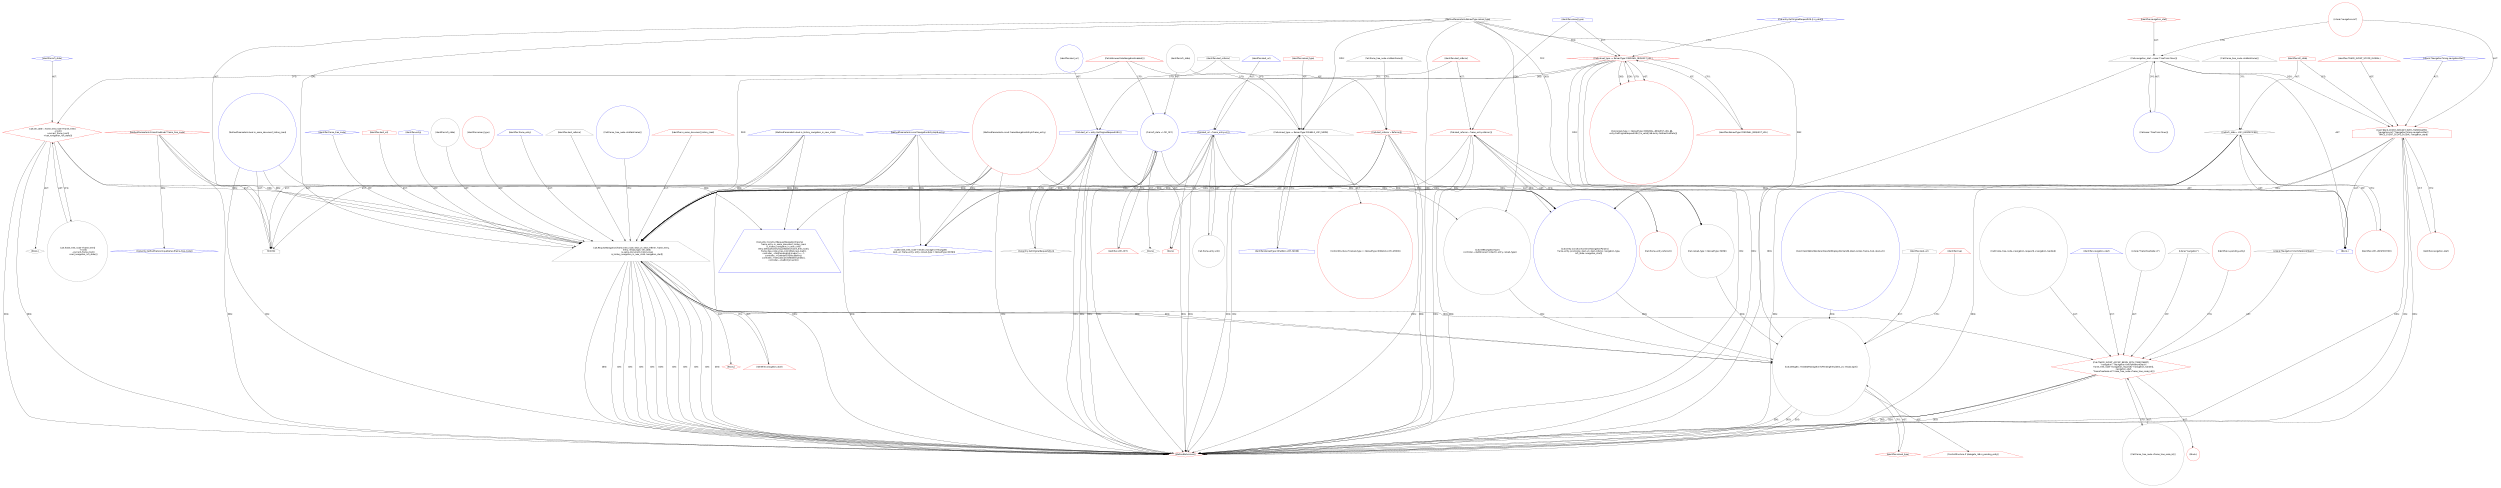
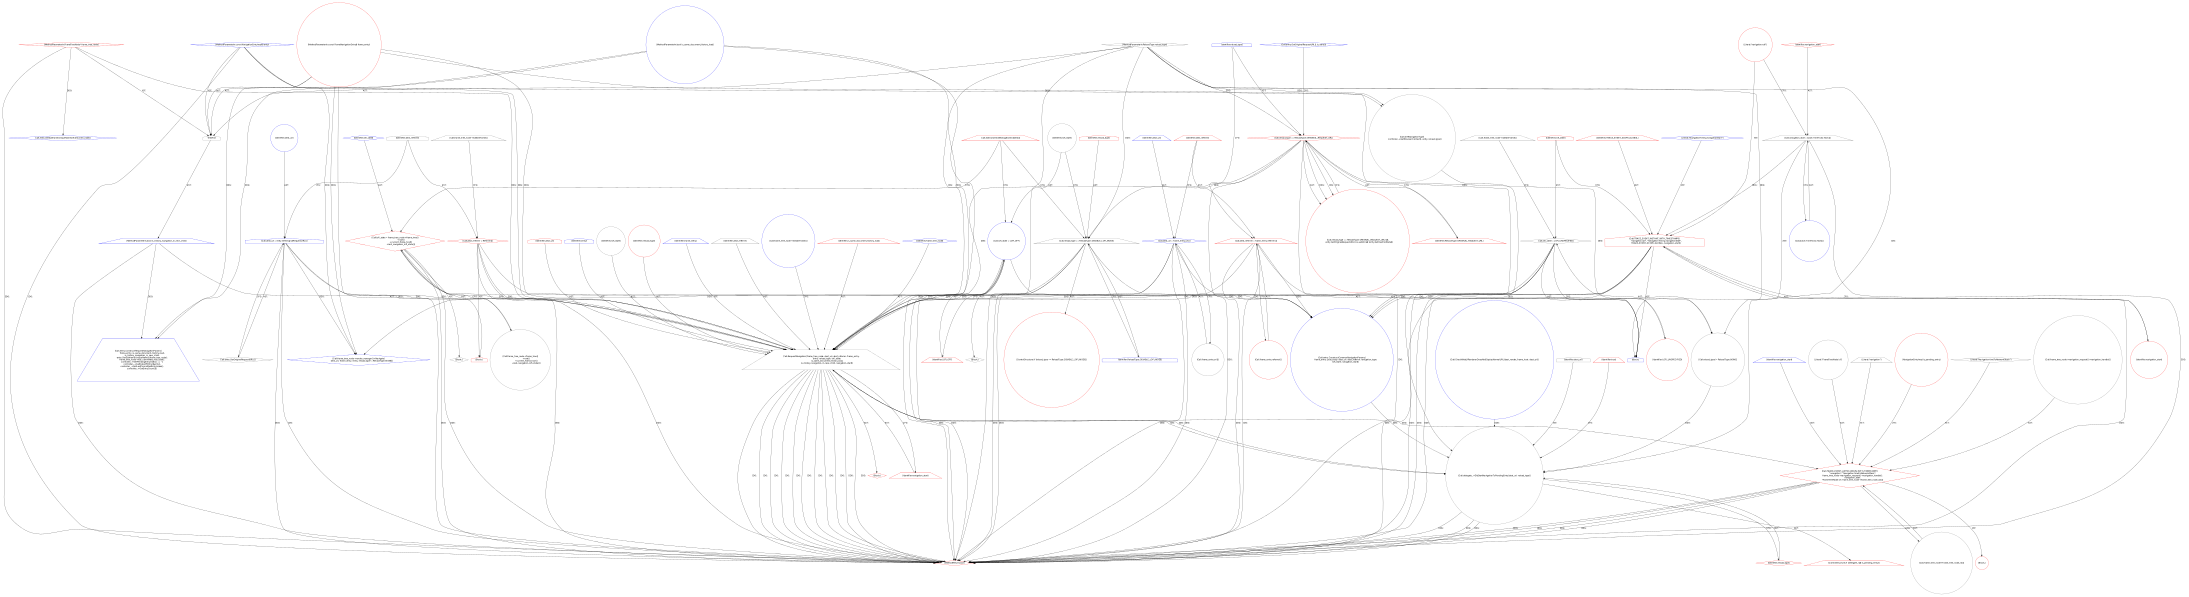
edge "(MethodParameterIn,bool is_history_navigation_in_new_child)" -> "1000102": reversed
node "(Identifier,is_pending_entry)": label "(Identifier,is_pending_entry)" -> "(NavigationEntryImpl,is_pending_entry)"
